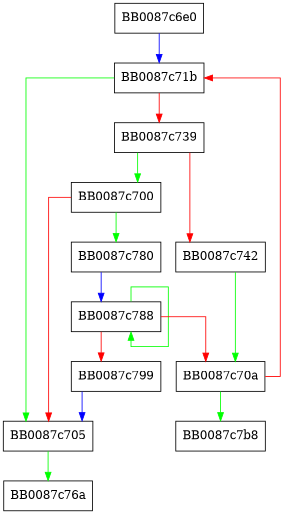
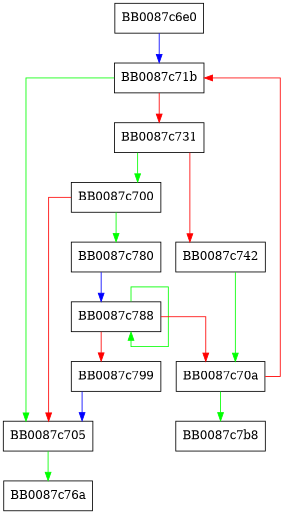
node "BB0087c739": label "BB0087c739" -> "BB0087c731"
